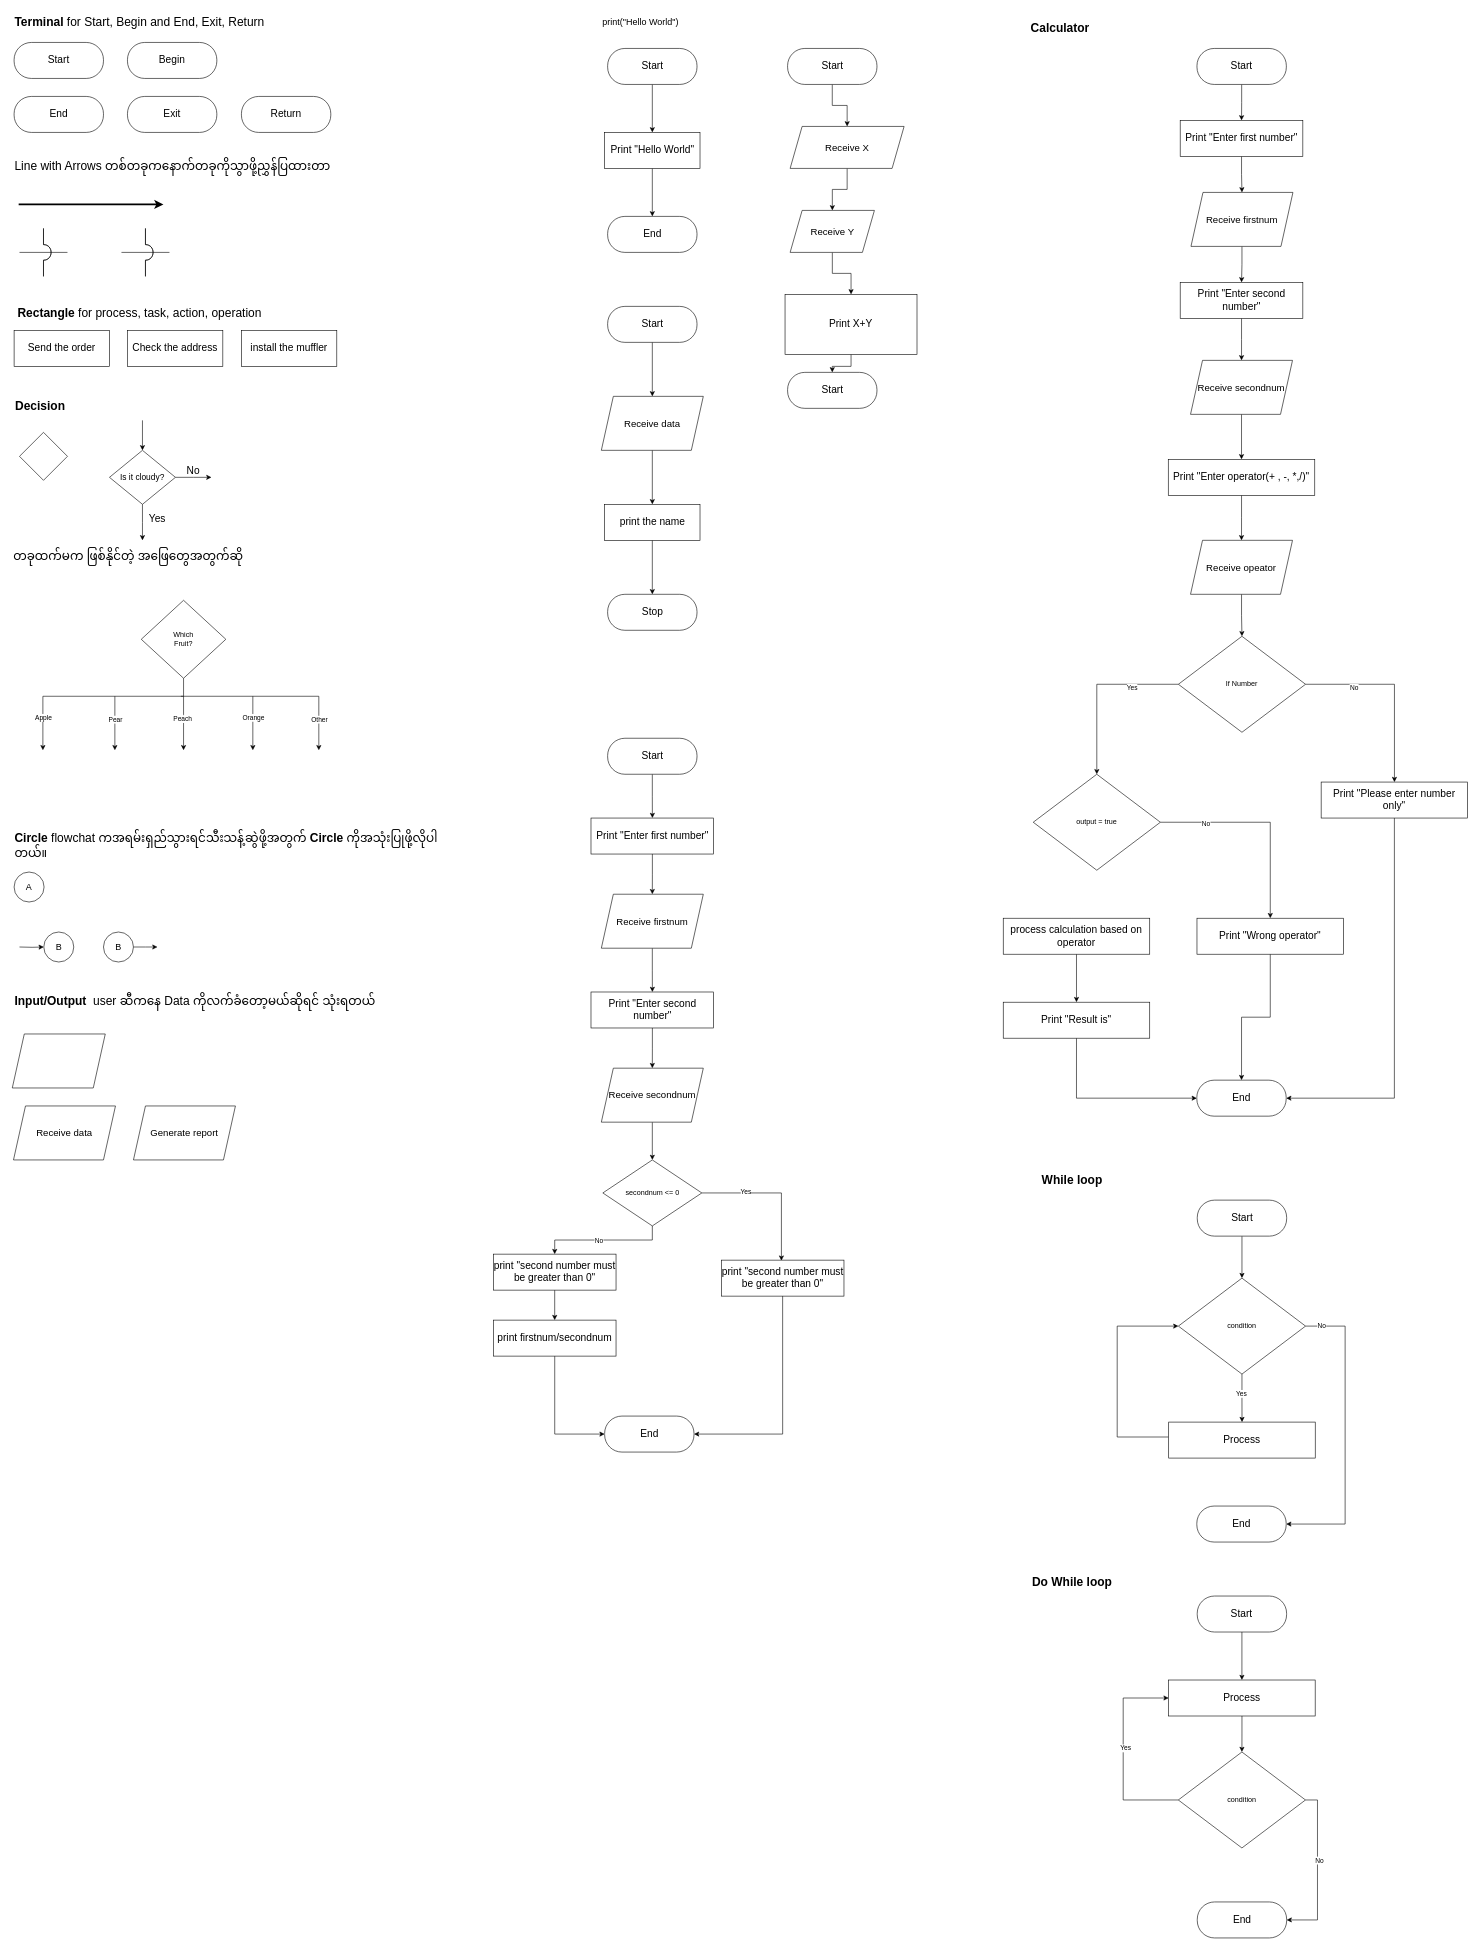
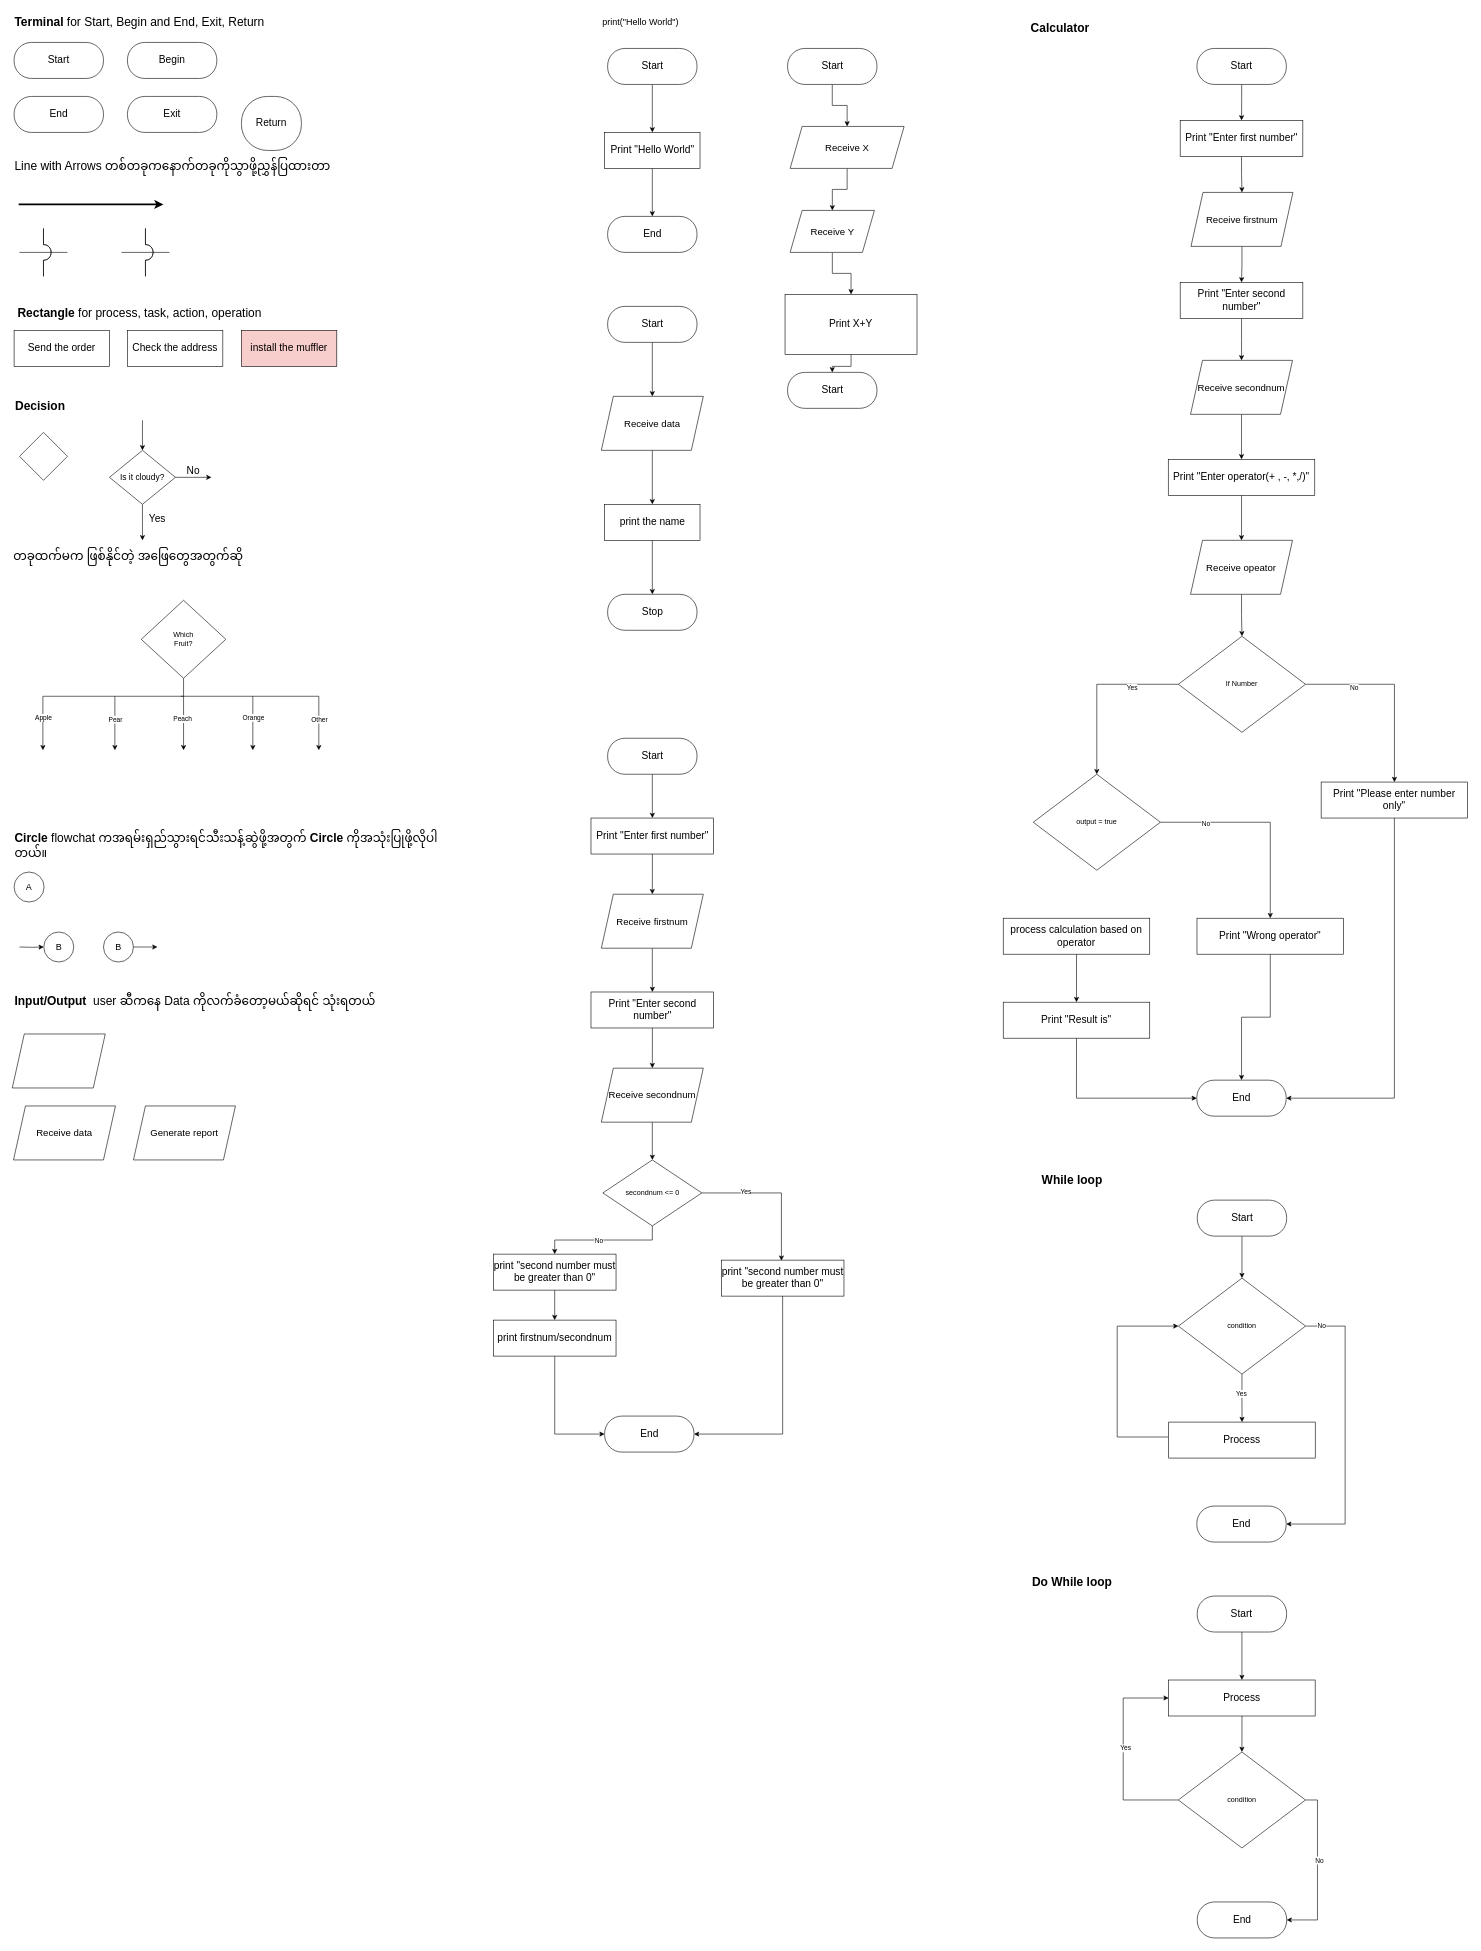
node "Return": size 89x36 -> 60x54
node "install the muffler": fillcolor #ffffff -> #f8cecc
